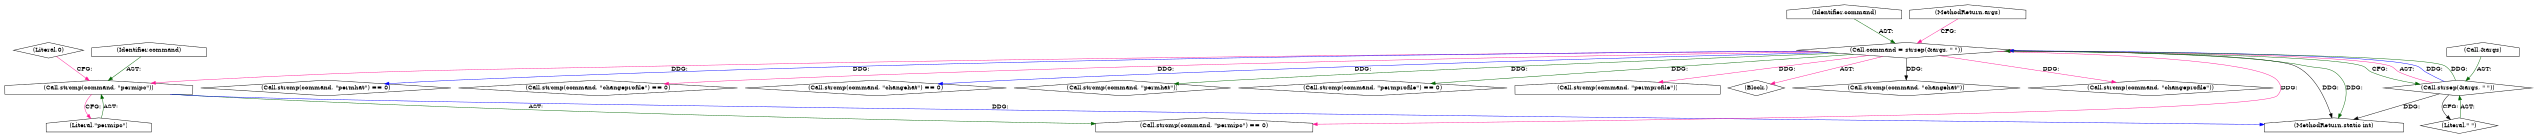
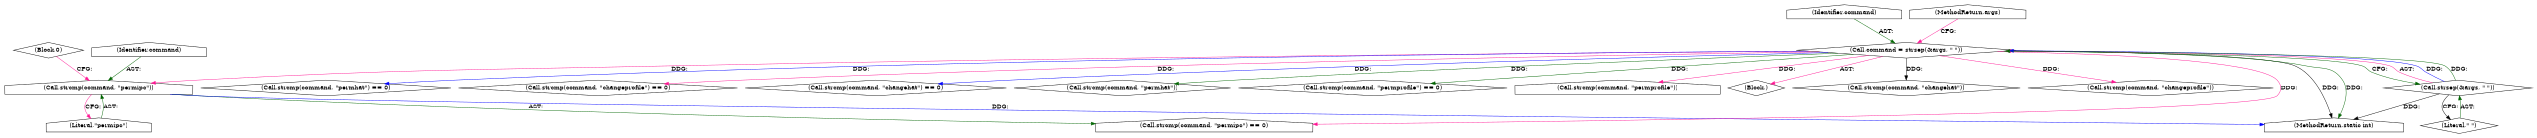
node "(Literal,0)": label "(Literal,0)" -> "(Block,0)"
node "(Call,&args)": removed
